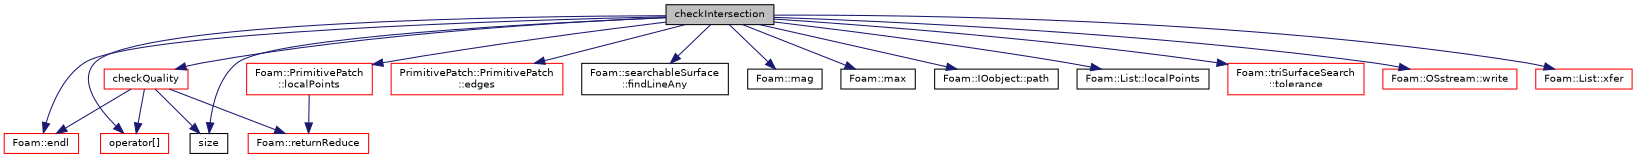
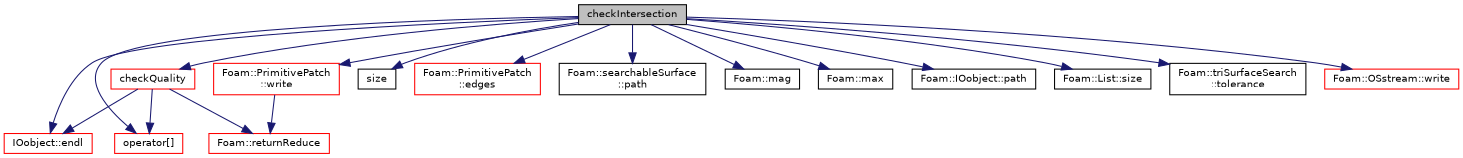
node "Foam::PrimitivePatch ::localPoints": label "Foam::PrimitivePatch ::localPoints" -> "Foam::PrimitivePatch ::write"
node "PrimitivePatch::PrimitivePatch ::edges": label "PrimitivePatch::PrimitivePatch ::edges" -> "Foam::PrimitivePatch ::edges"
node "Foam::searchableSurface ::findLineAny": label "Foam::searchableSurface ::findLineAny" -> "Foam::searchableSurface ::path"
node "Foam::List::localPoints": label "Foam::List::localPoints" -> "Foam::List::size"
node "Foam::triSurfaceSearch ::tolerance": color red -> black
node "Foam::List::xfer": removed
edge "checkQuality" -> "size": removed
node "Foam::endl": label "Foam::endl" -> "IOobject::endl"
